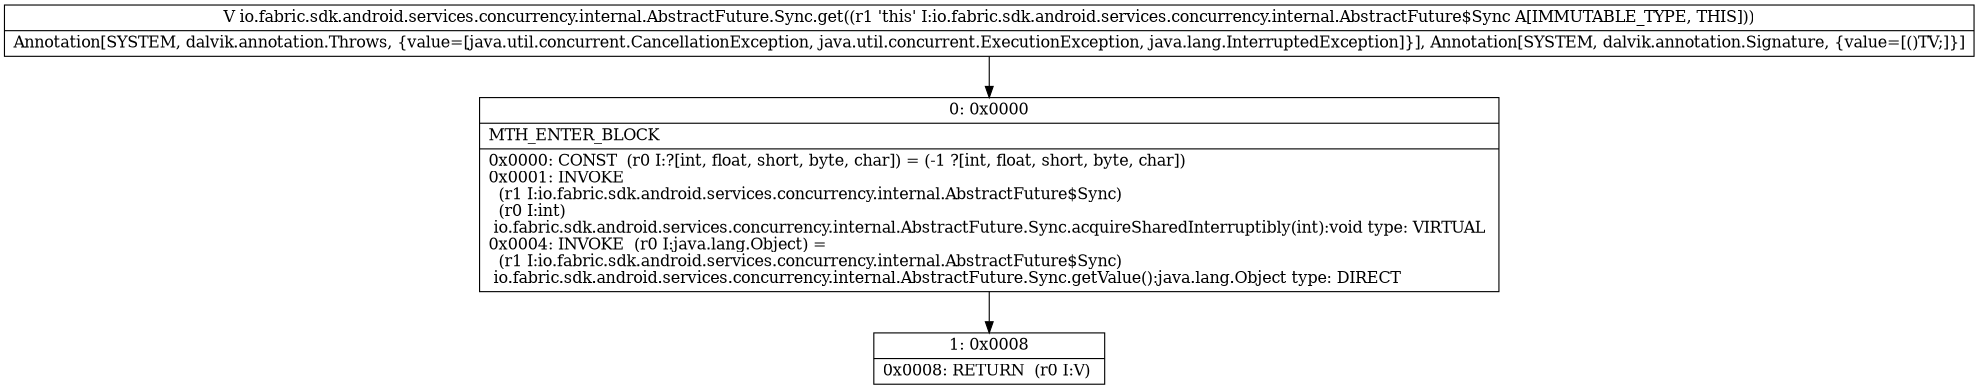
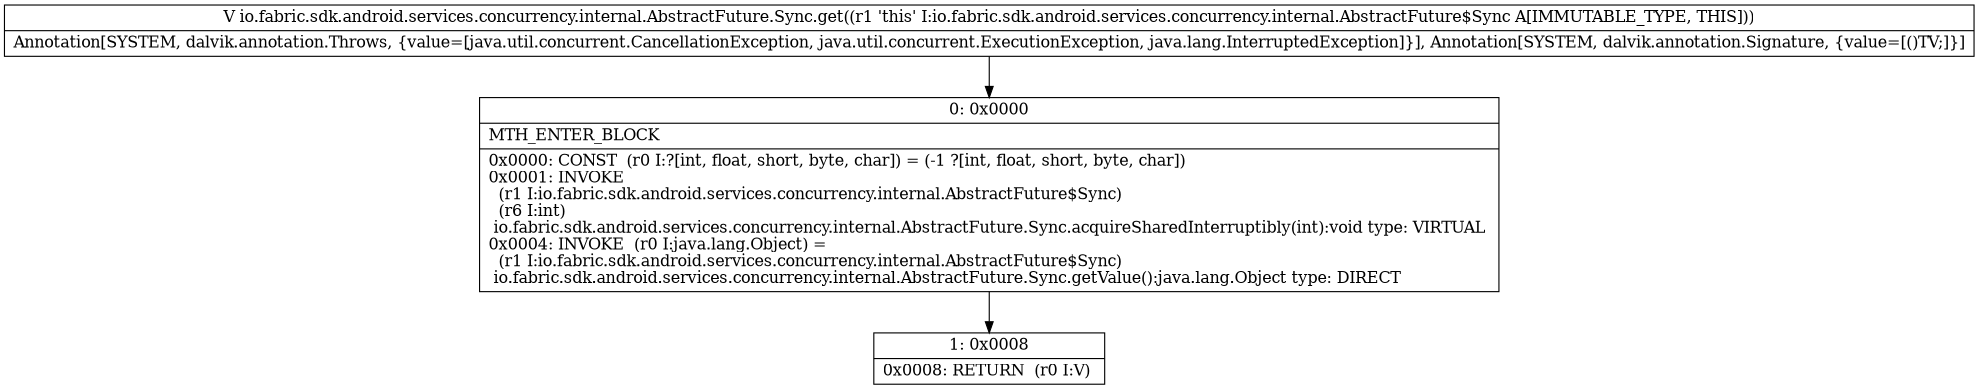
node "0: 0x0000": text "(r0 I:int)" -> "(r6 I:int)"
